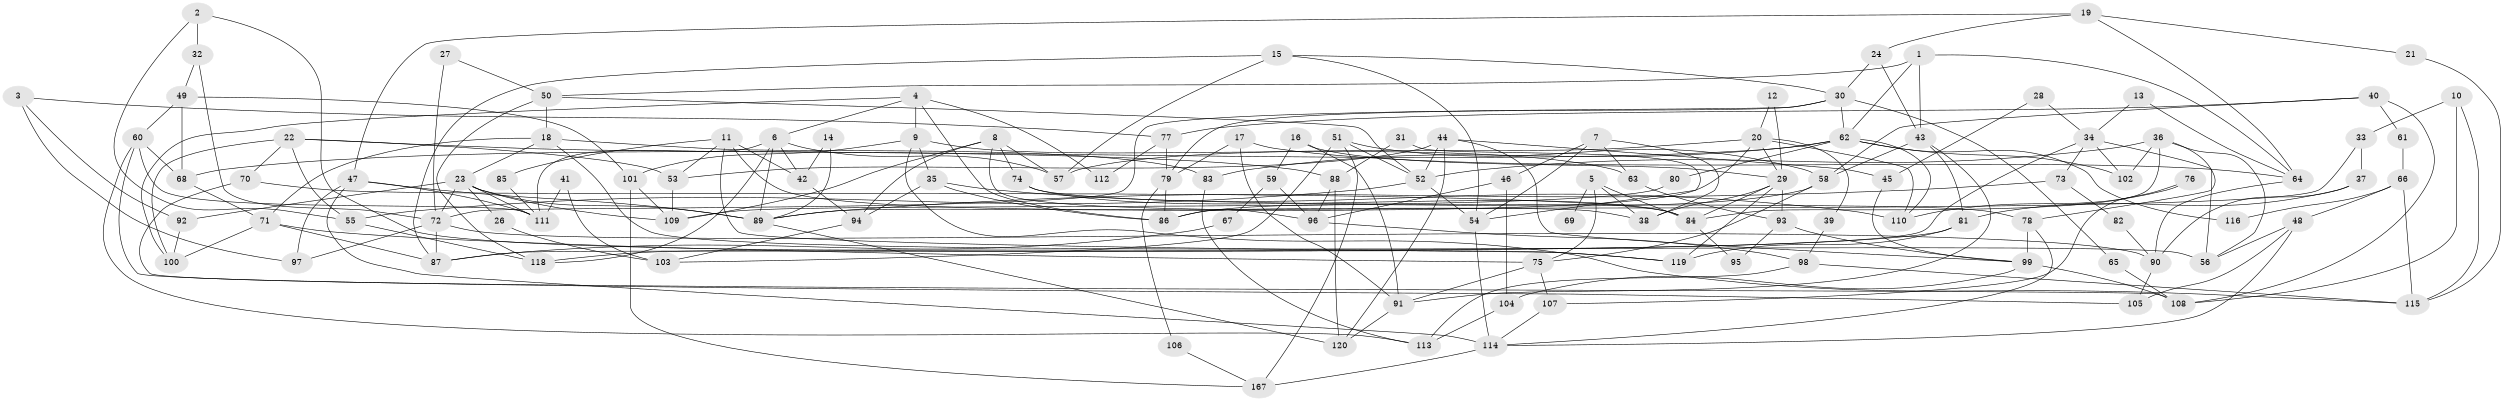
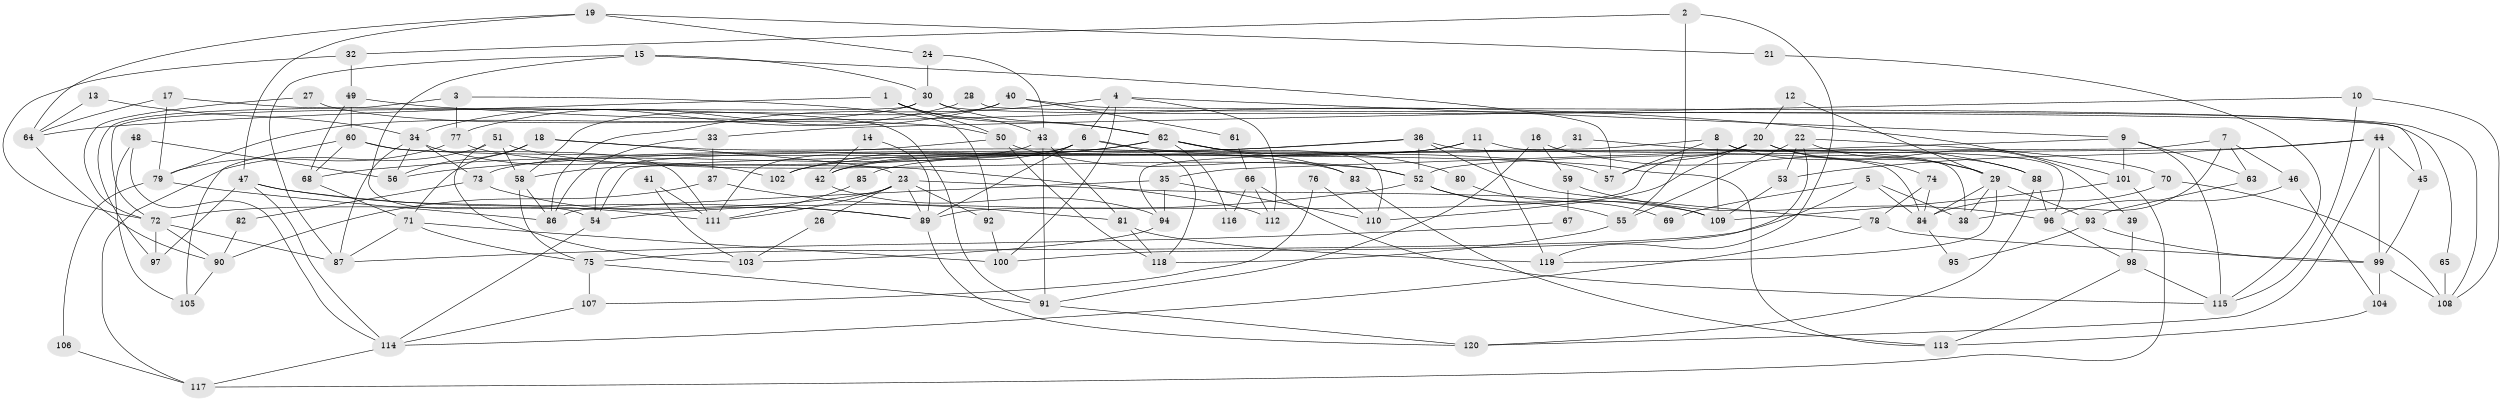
edge "50" -- "18": now "50" -- "73"
edge "11" -- "53": removed
edge "52" -- "69": added
edge "66" -- "48": now "66" -- "112"
node "167": label "167" -> "117"
